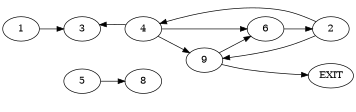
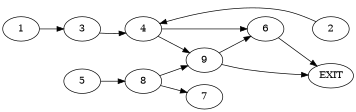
edge "4" -> "3": reversed
edge "6" -> "2": now "6" -> "EXIT"
edge "2" -> "9": now "8" -> "9"
node "7": added
